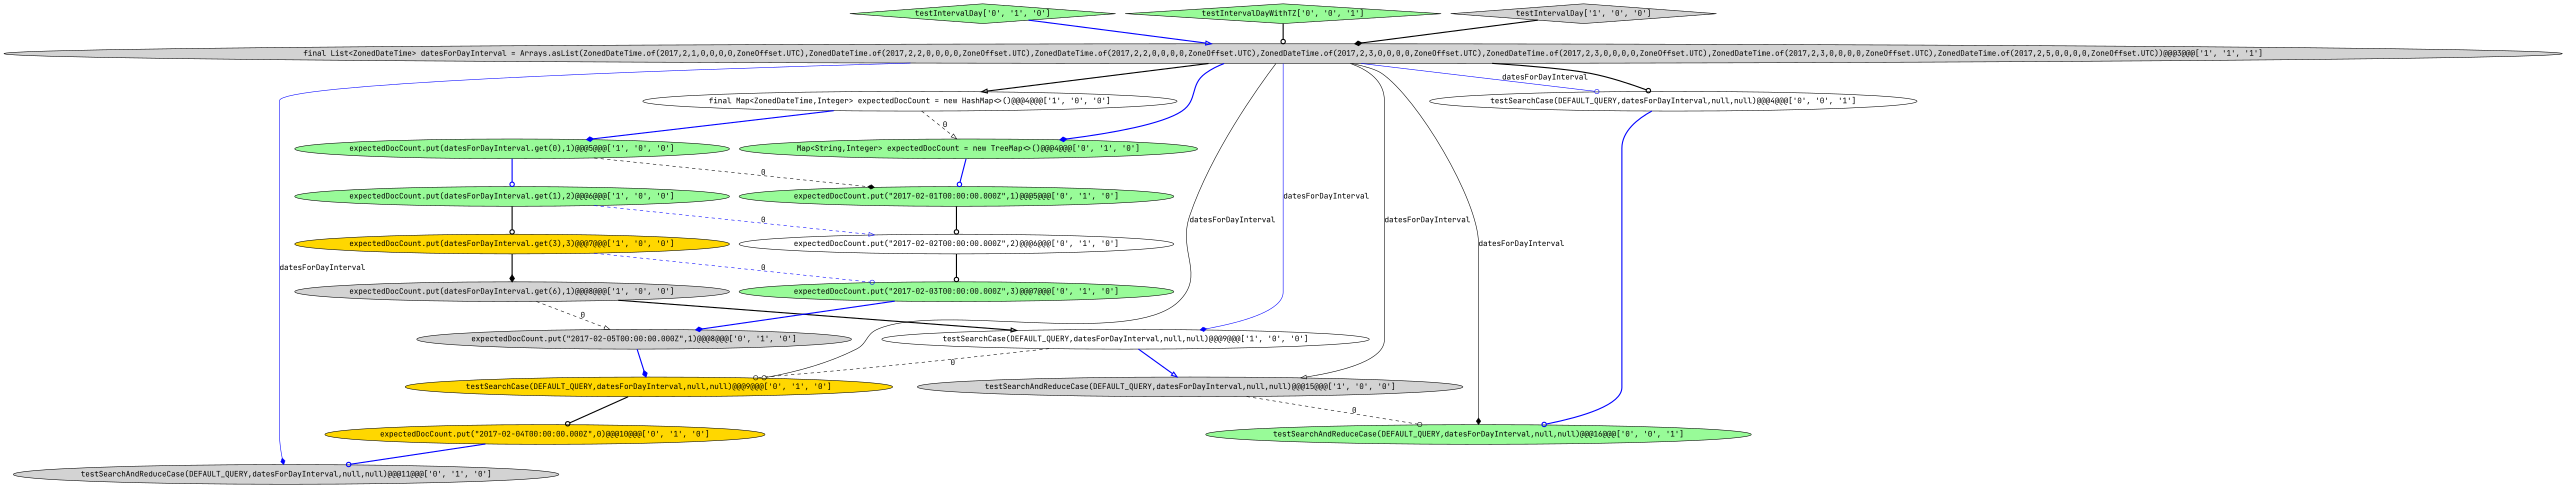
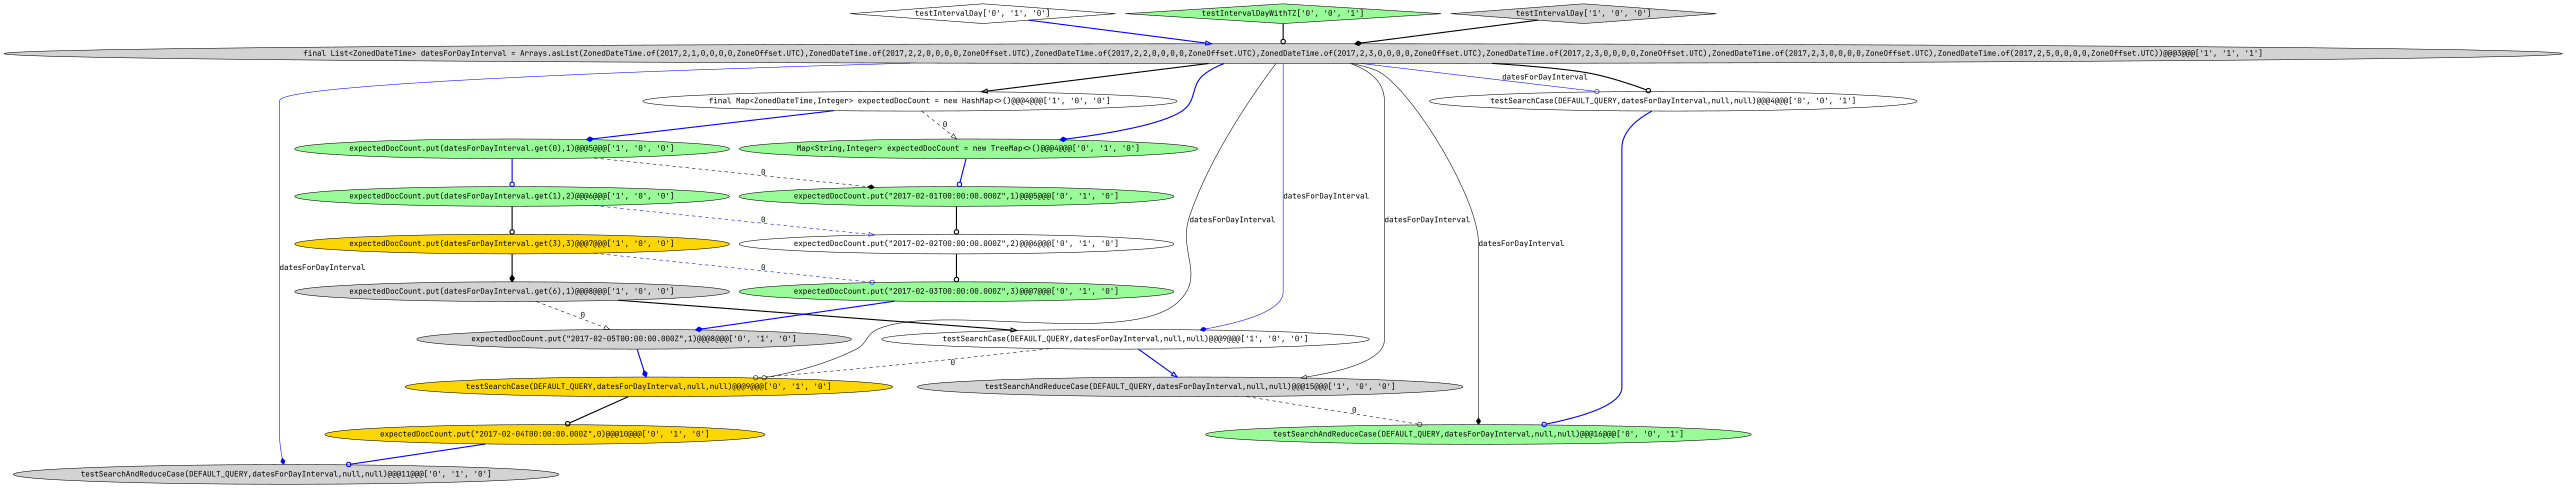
node "testIntervalDay['0', '1', '0']": fillcolor palegreen -> white
